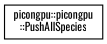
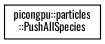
node "picongpu::picongpu ::PushAllSpecies": label "picongpu::picongpu ::PushAllSpecies" -> "picongpu::particles ::PushAllSpecies"
